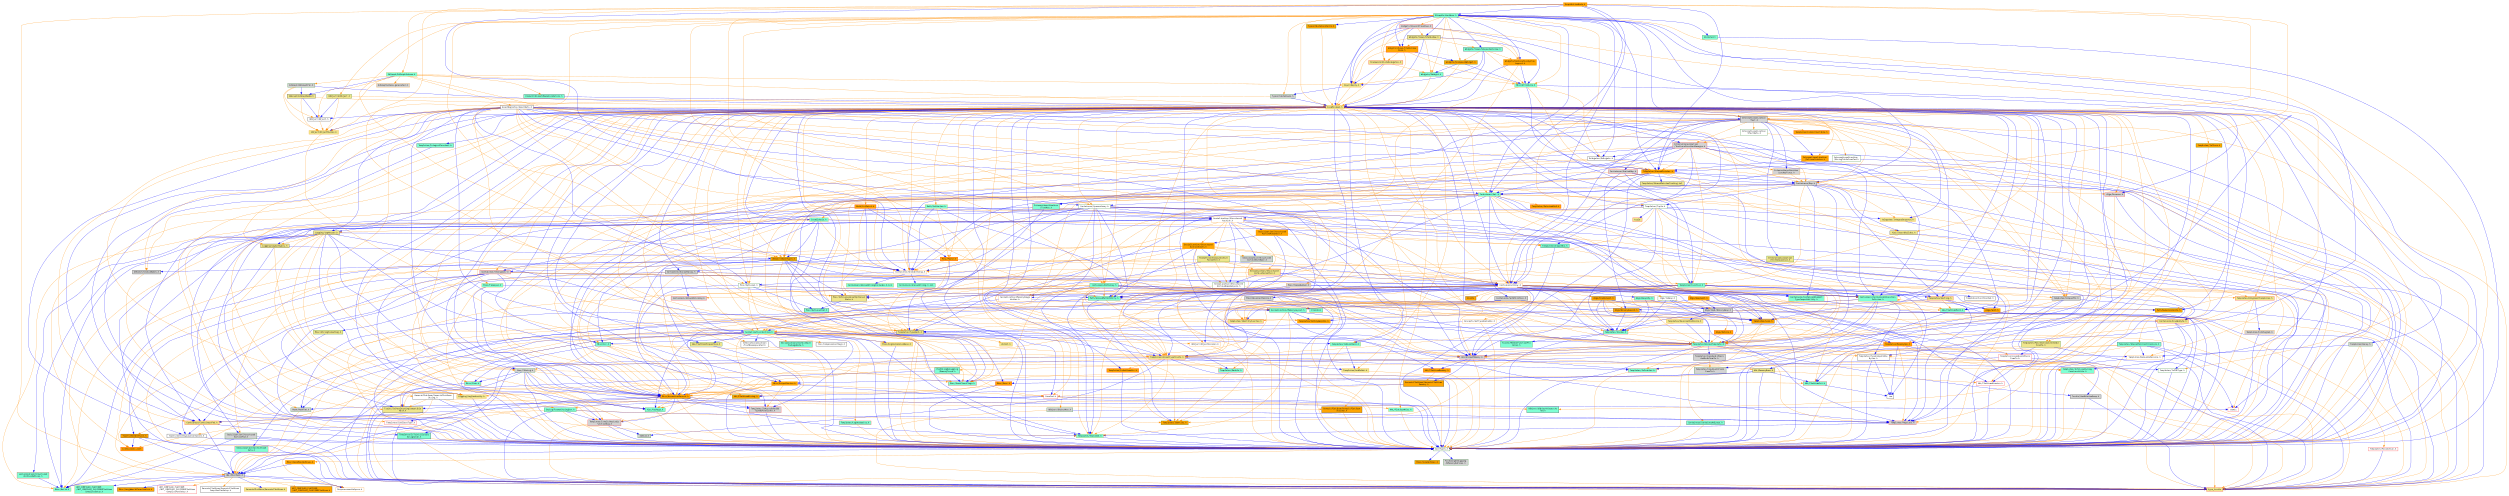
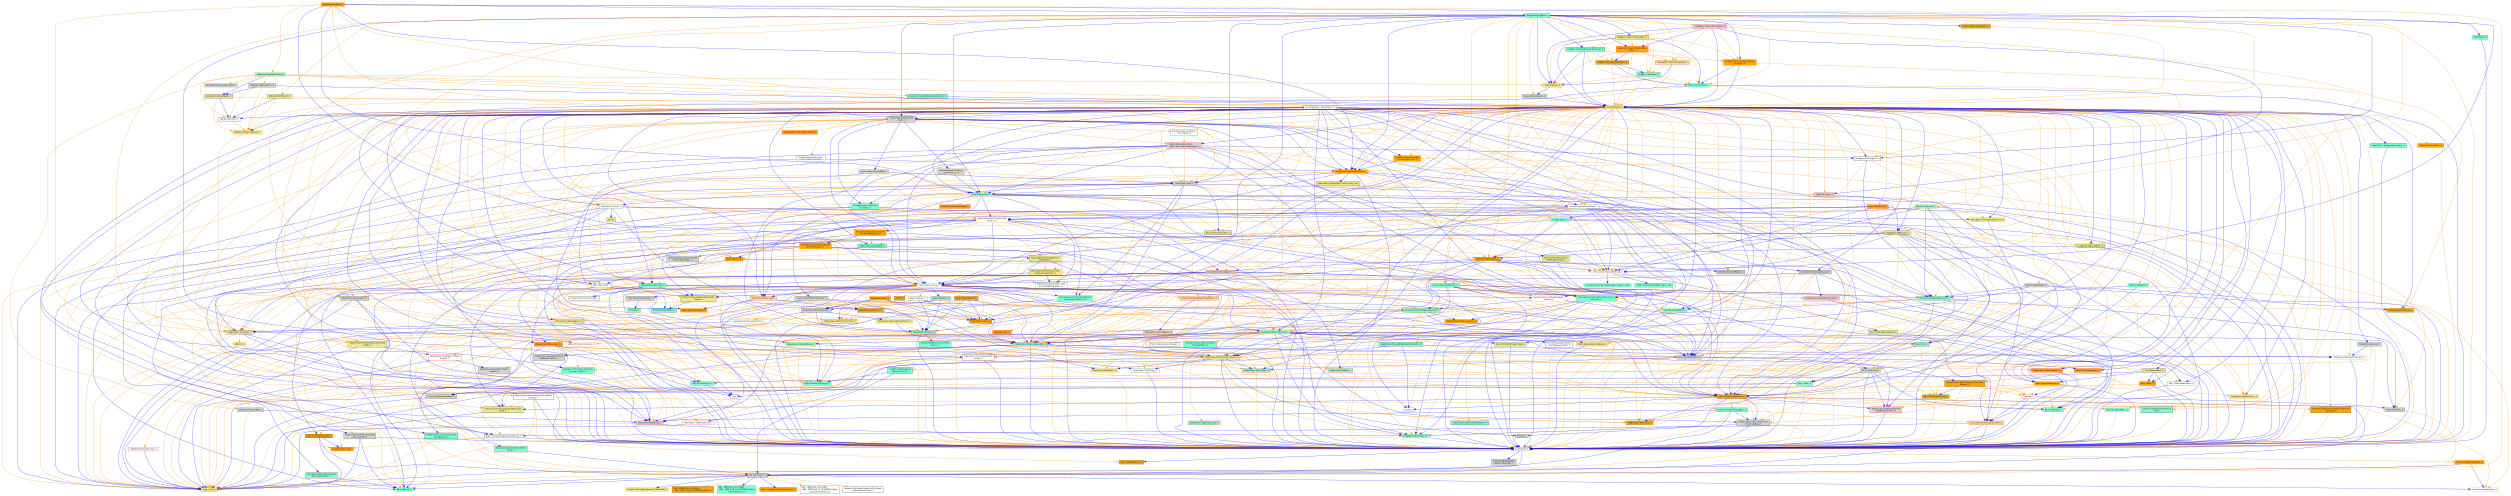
node "Algo/Sort.h": label "Algo/Sort.h" -> "Algo/EdGraphSchema.h"
edge "Containers/ScriptArray.h" -> "Templates/IsPolymorphic.h": now "Containers/ScriptArray.h" -> "Containers/ContainerAllocation Policies.h"
edge "GenericPlatform/GenericPlatform String.h" -> "Templates/EnableIf.h": now "GenericPlatform/GenericPlatform String.h" -> "Misc/CoreDefines.h"
